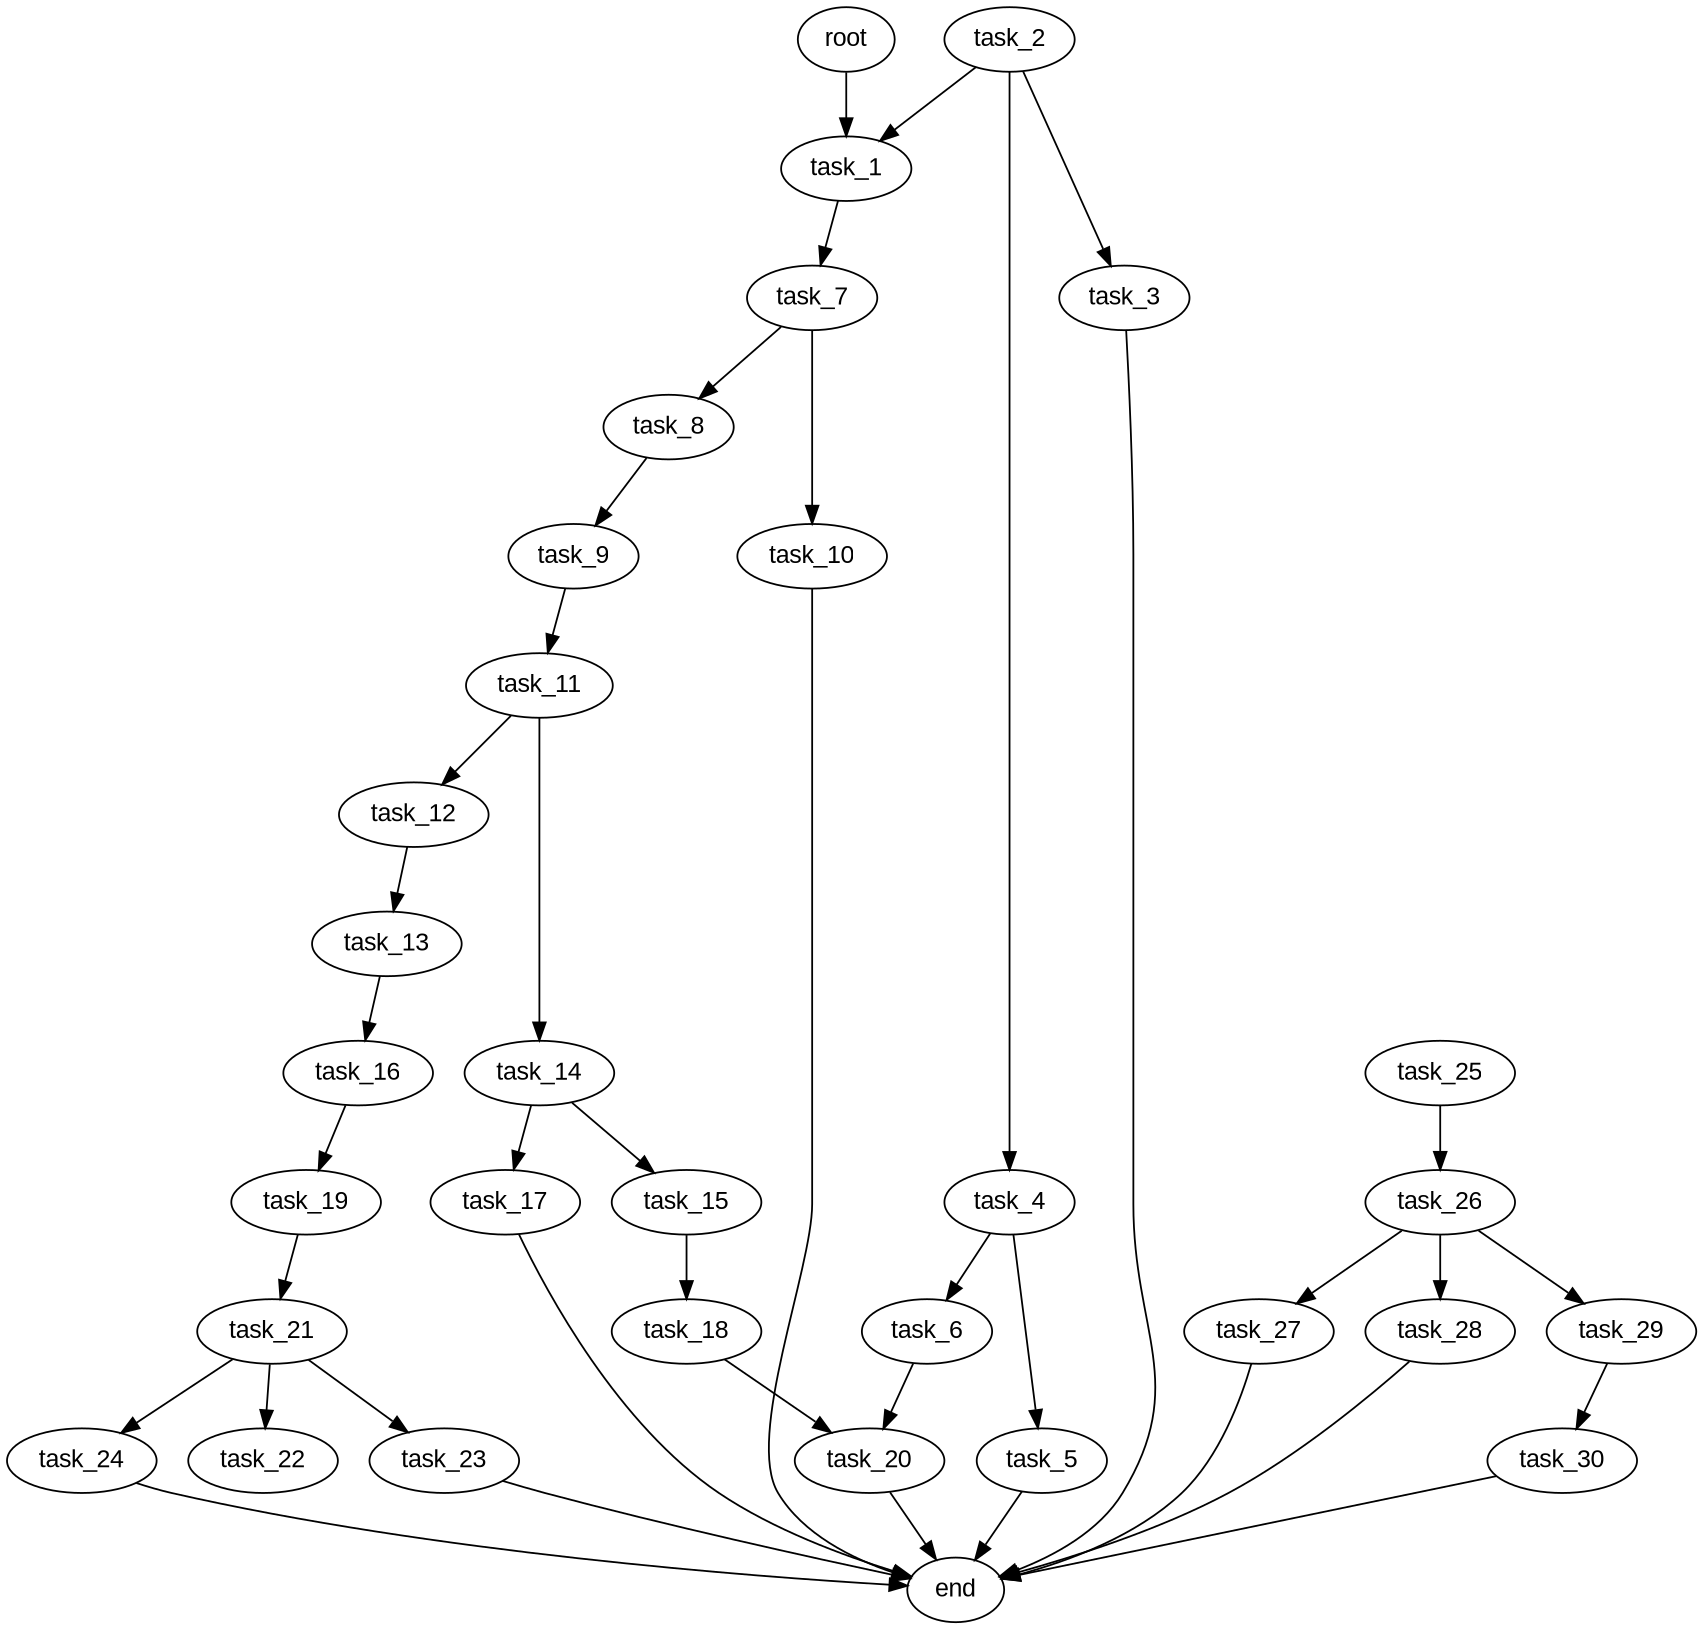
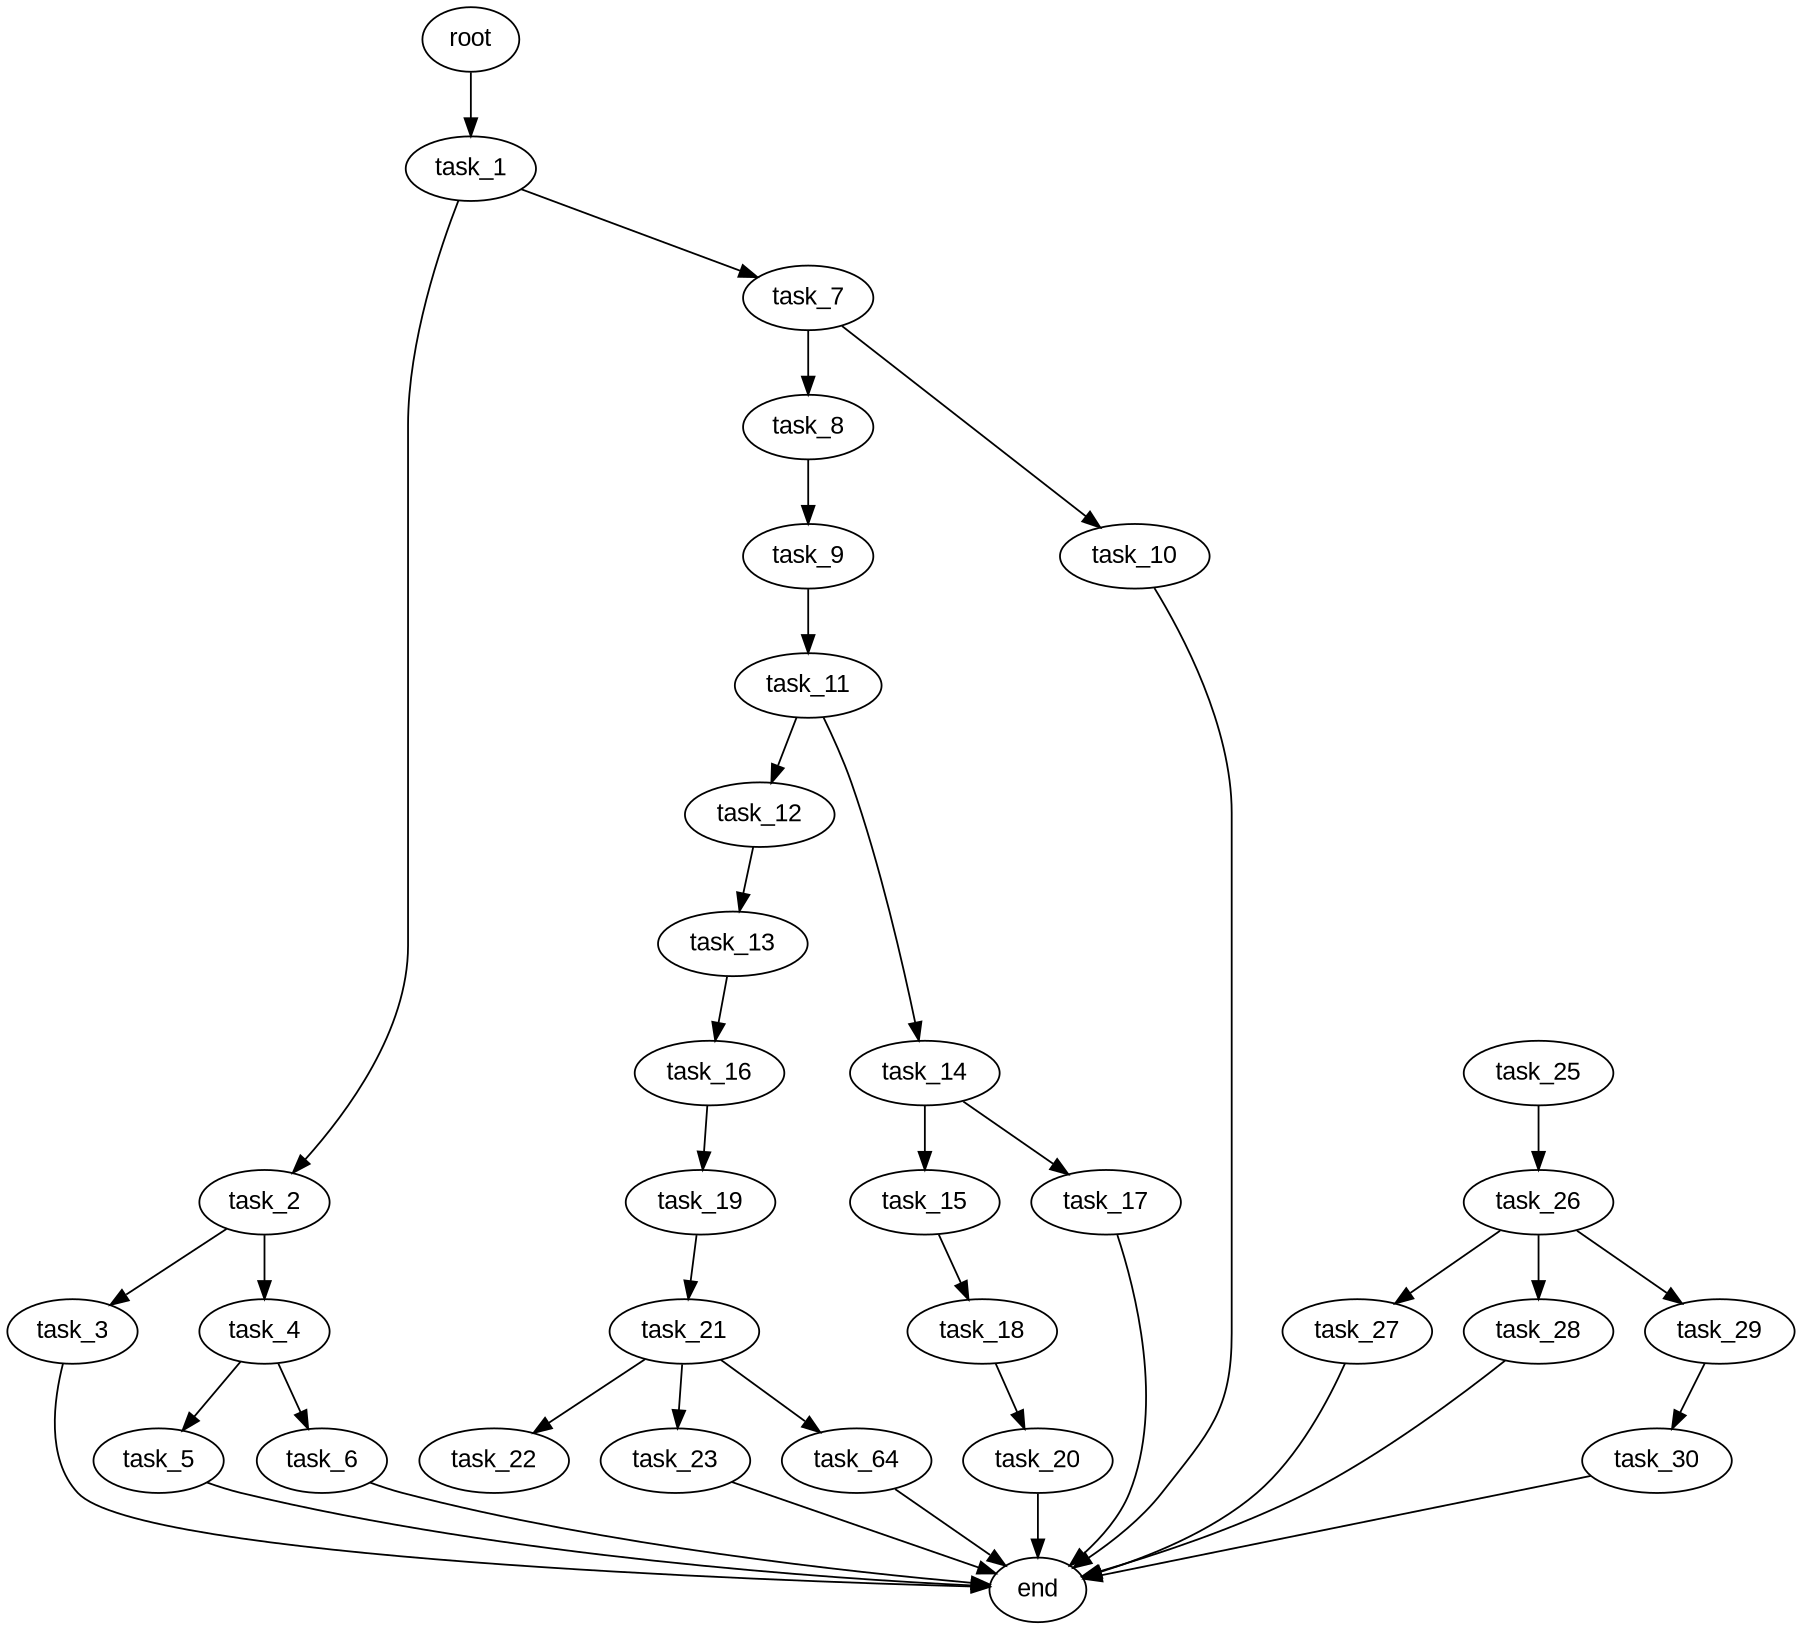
edge "task_2" -> "task_1": reversed
edge "task_6" -> "task_20": now "task_6" -> "end"
node "task_24": label "task_24" -> "task_64"
